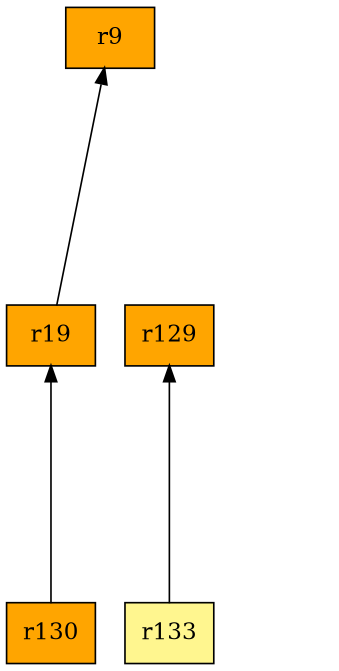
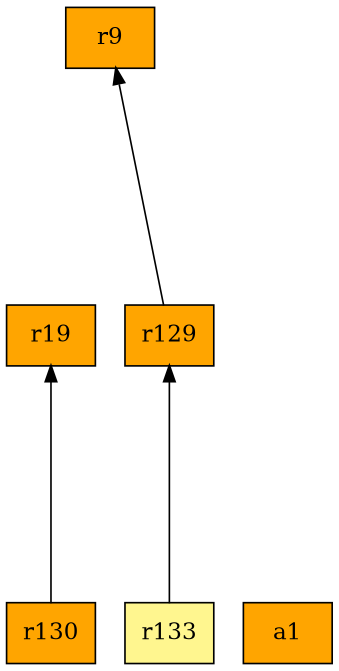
edge "r19" -> "r9": now "r129" -> "r9"
node "a1": added
